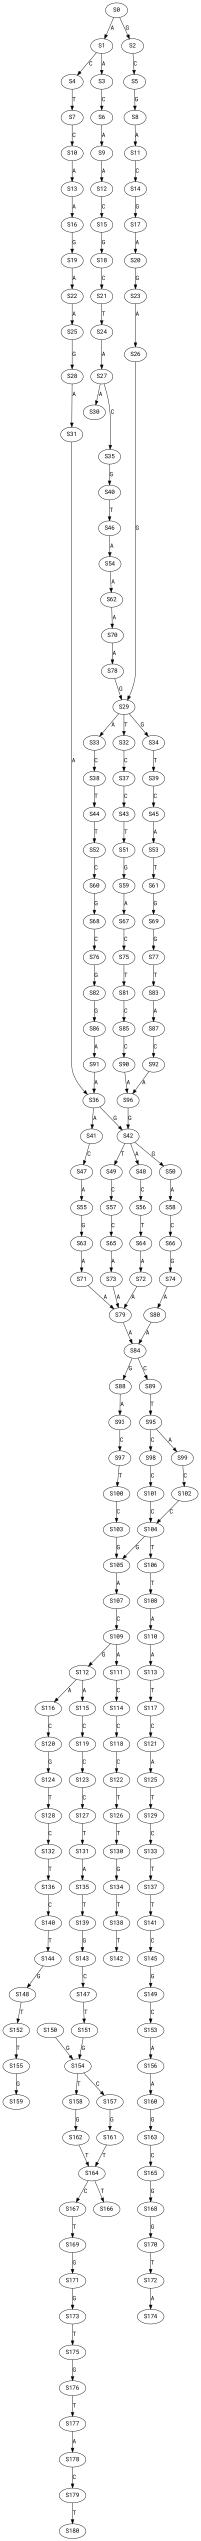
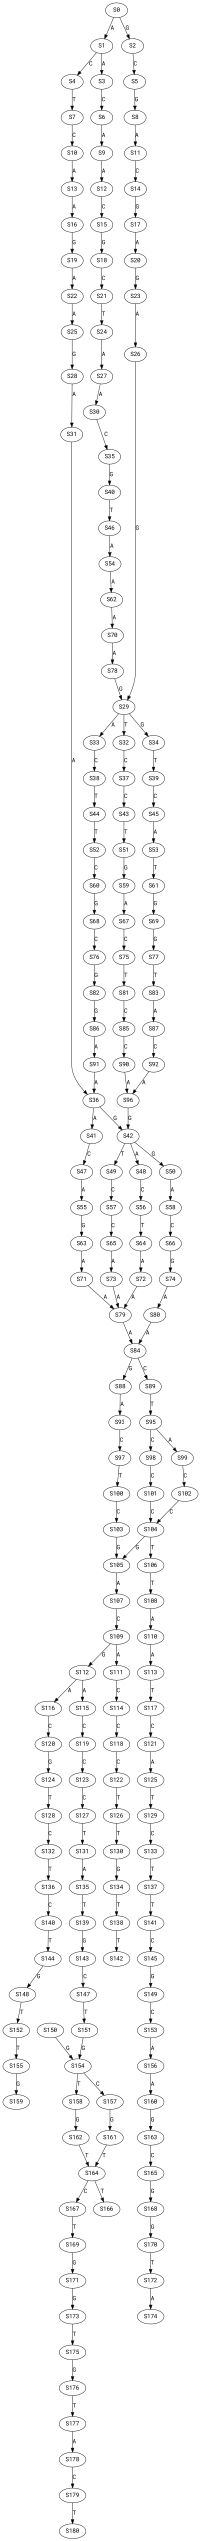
edge "S27" -> "S35": now "S30" -> "S35"
